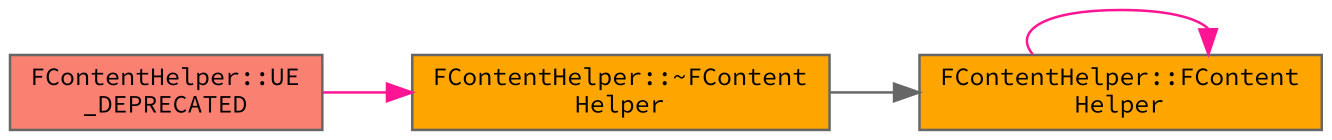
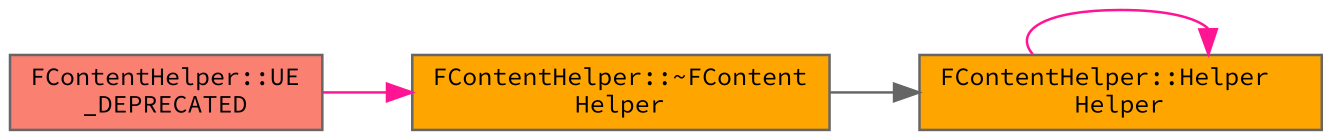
node "FContentHelper::FContent Helper": label "FContentHelper::FContent Helper" -> "FContentHelper::Helper Helper"
